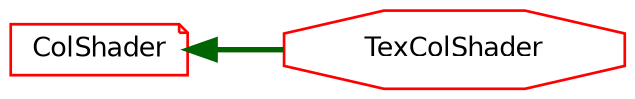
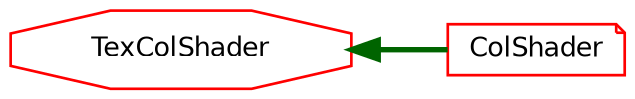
edge "TexColShader" -> "ColShader": reversed
